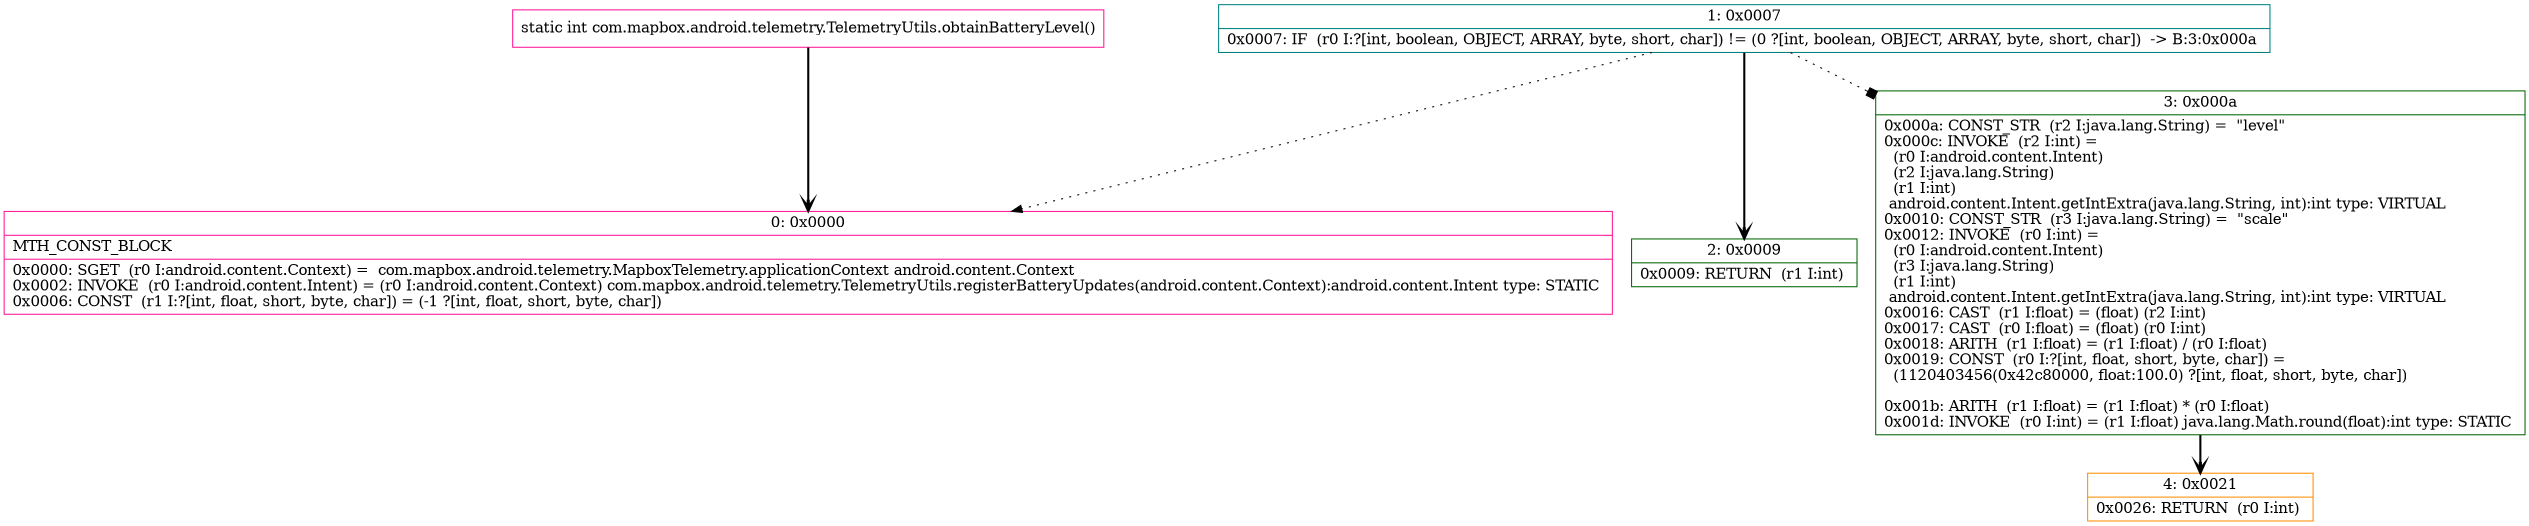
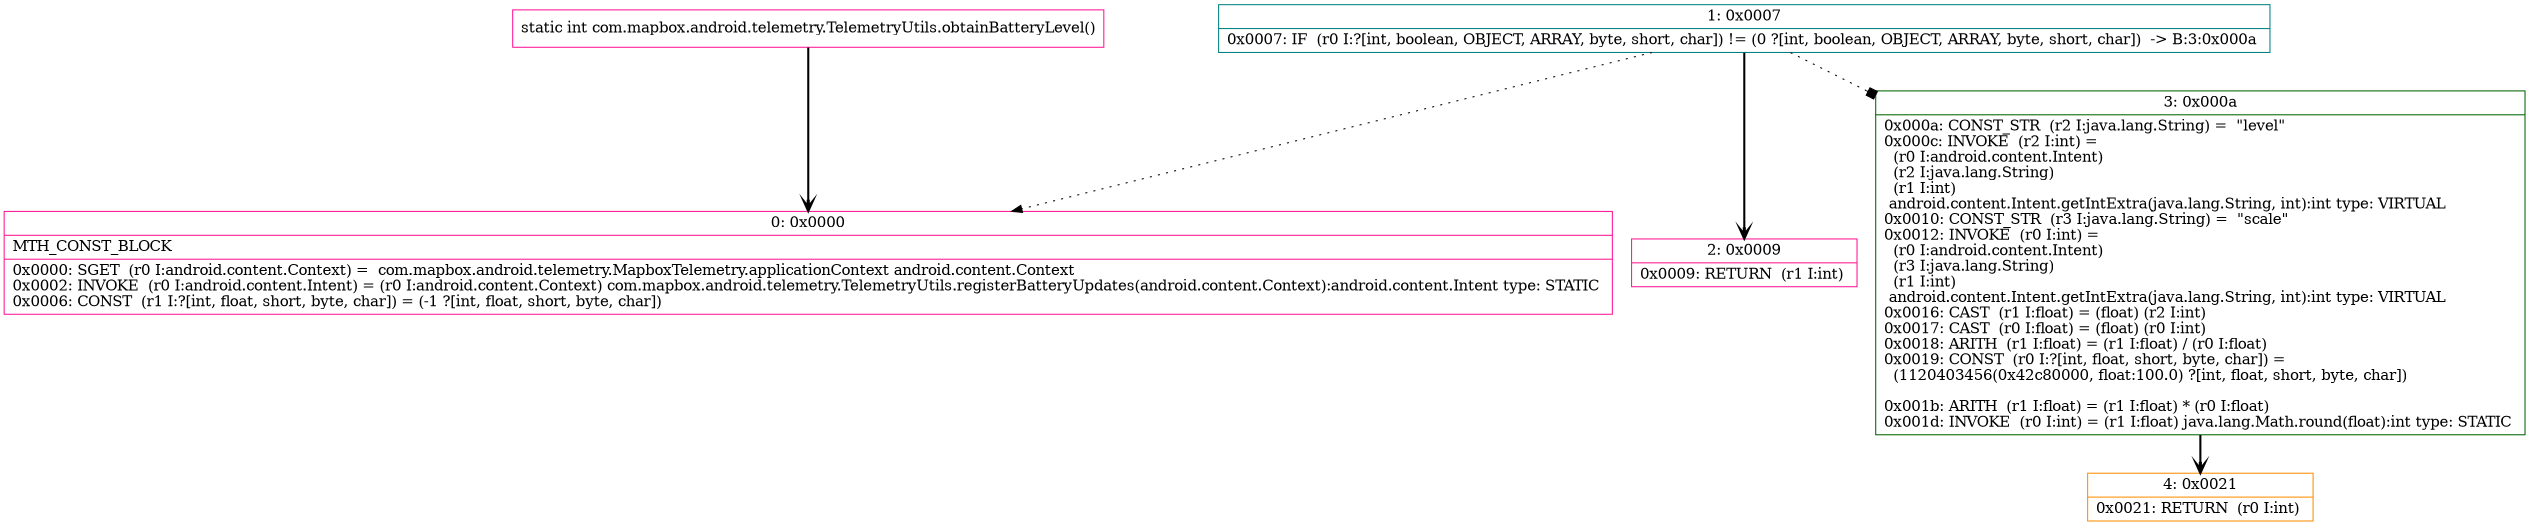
node "2: 0x0009": color darkgreen -> deeppink
node "4: 0x0021": text "0x0026: RETURN  (r0 I:int)" -> "0x0021: RETURN  (r0 I:int)"
